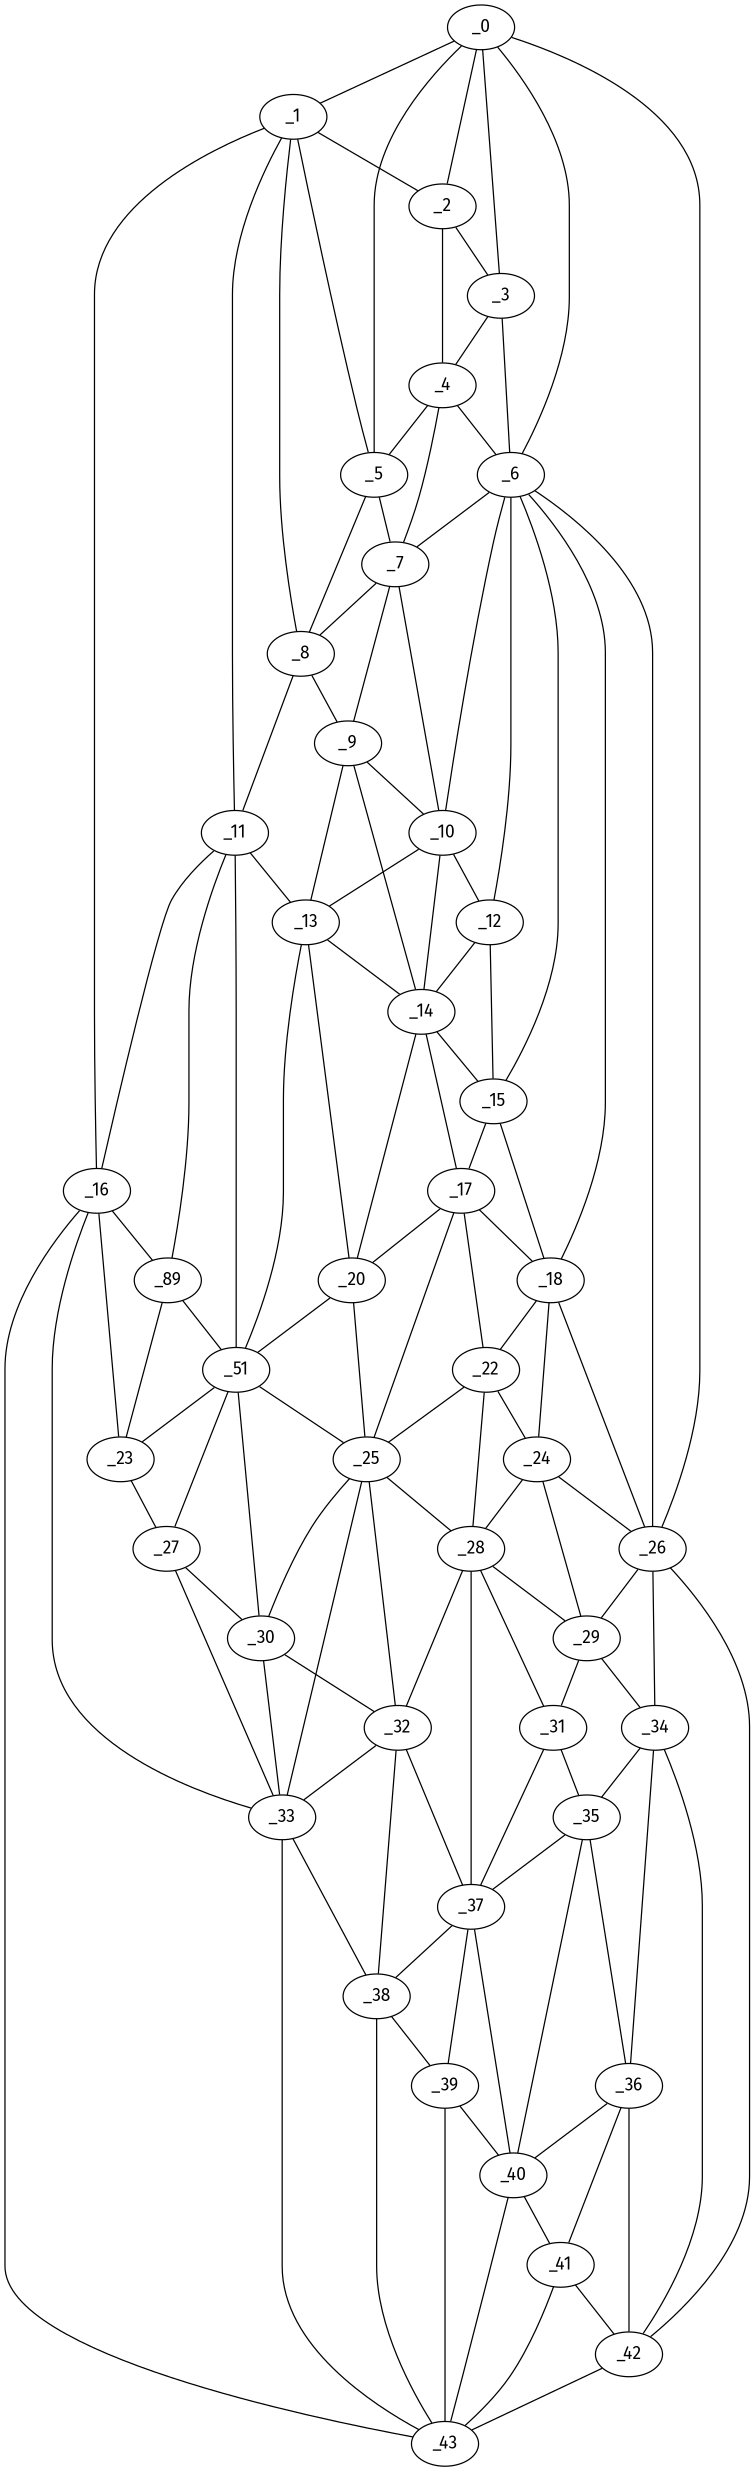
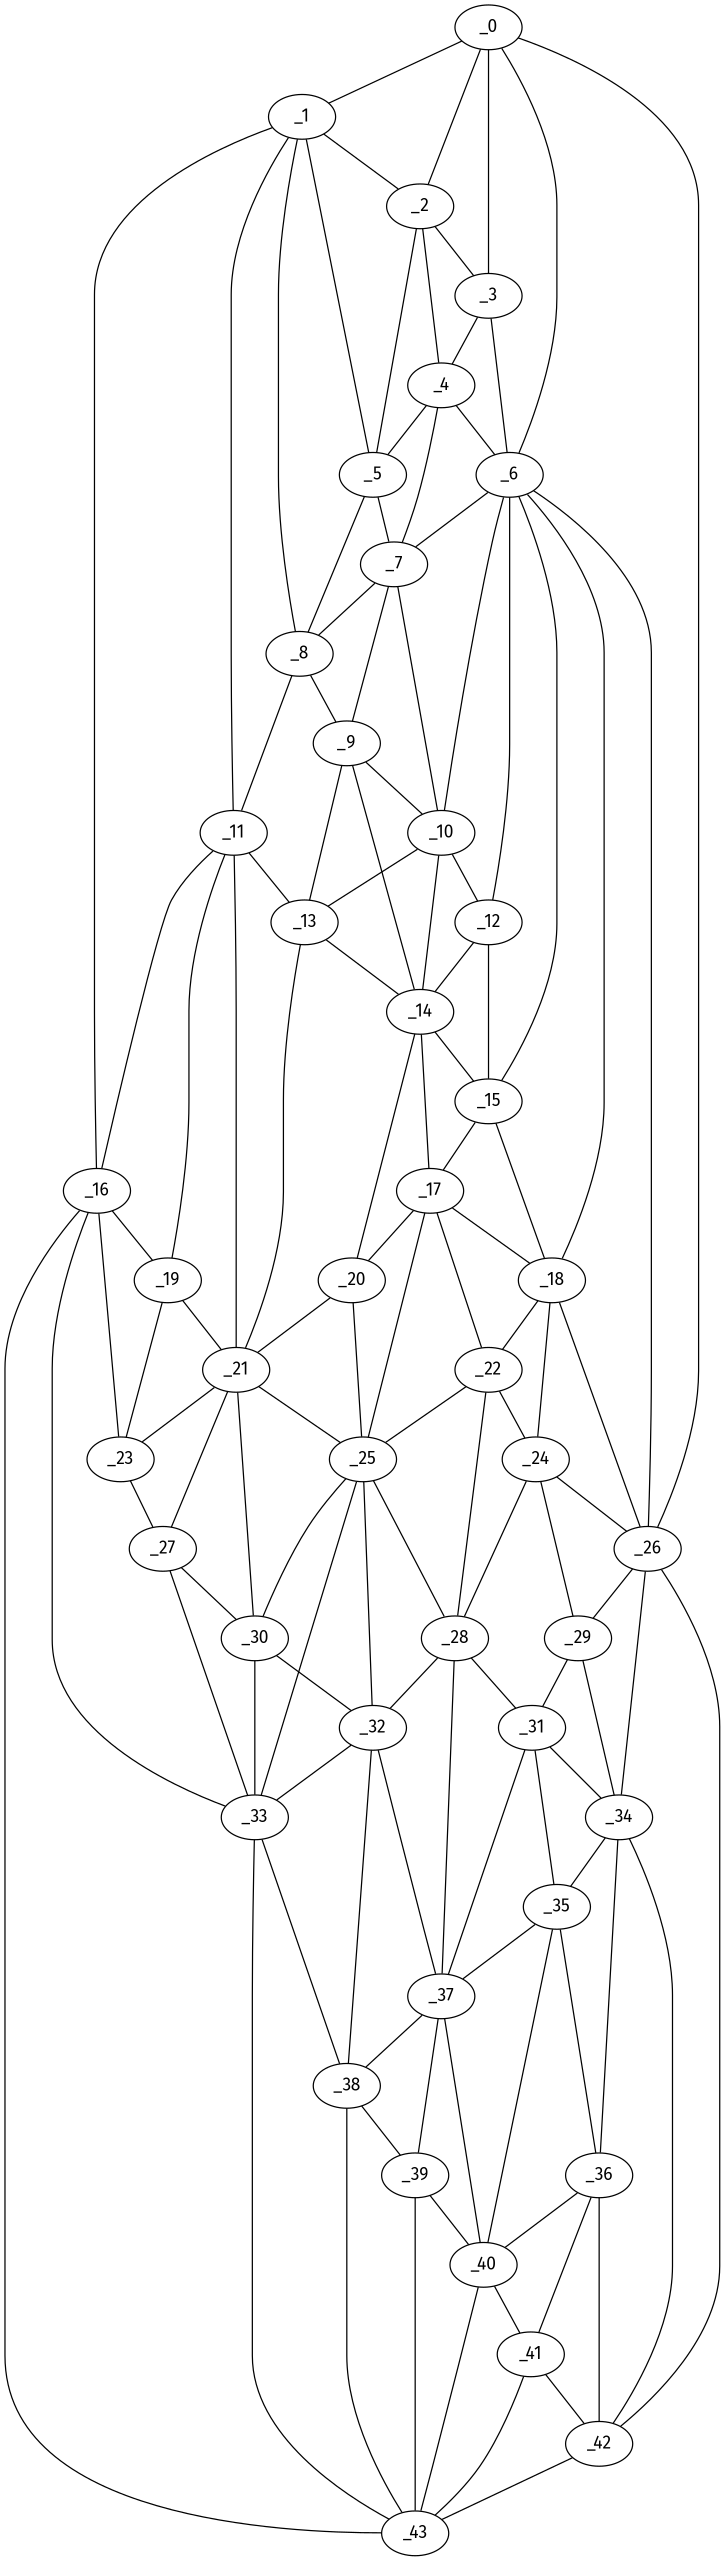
edge "_0" -- "_5": now "_2" -- "_5"
edge "_13" -- "_20": removed
node "_89": label "_89" -> "_19"
node "_51": label "_51" -> "_21"
edge "_28" -- "_29": removed
edge "_31" -- "_34": added
